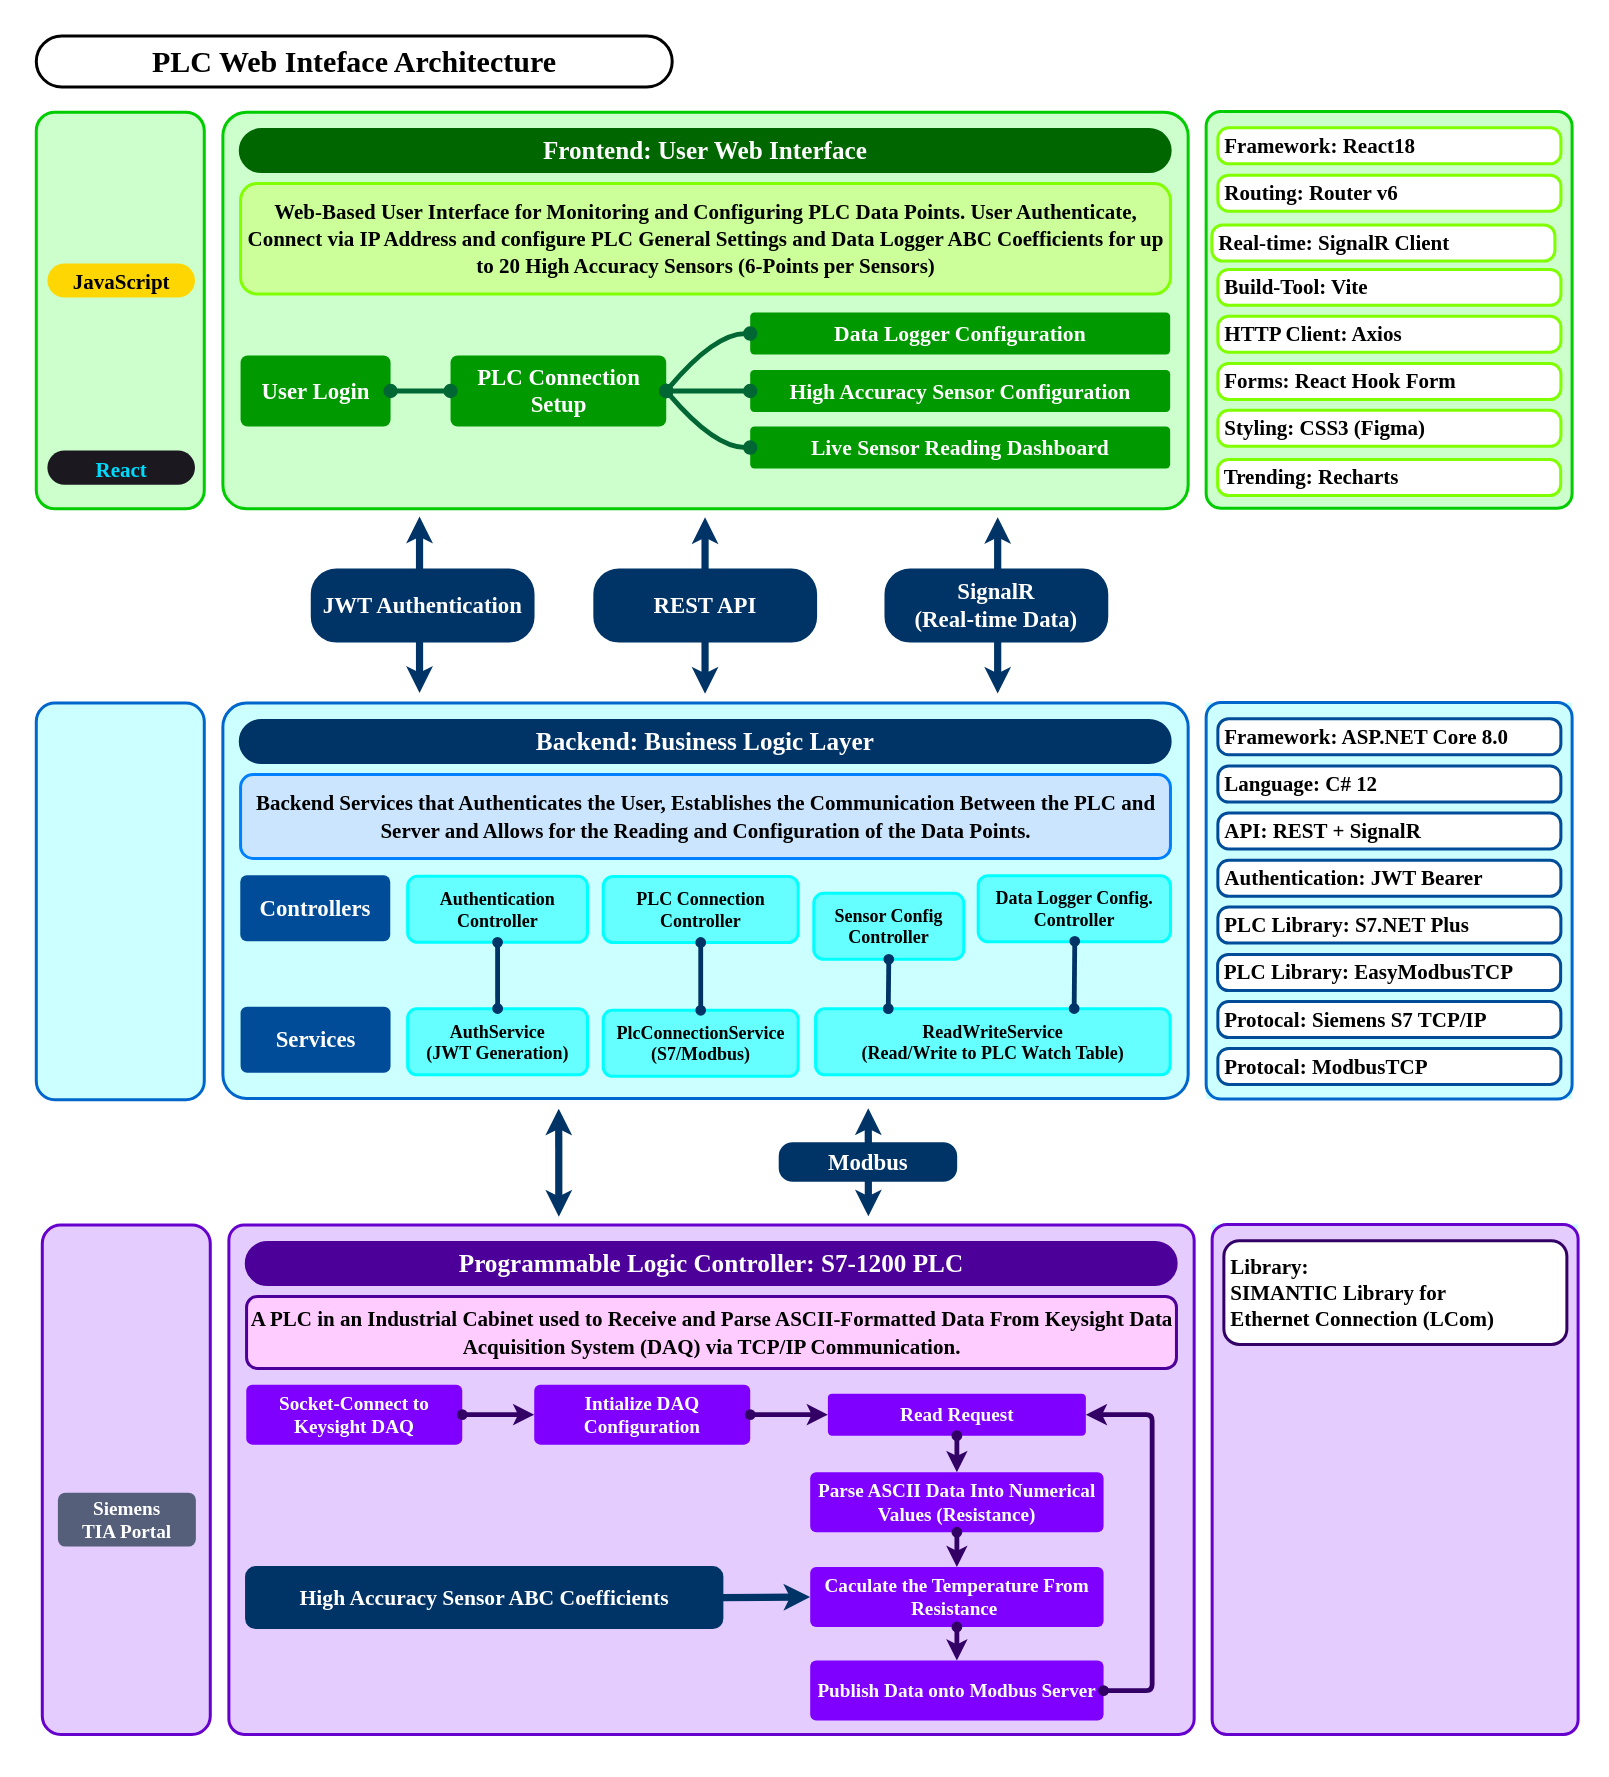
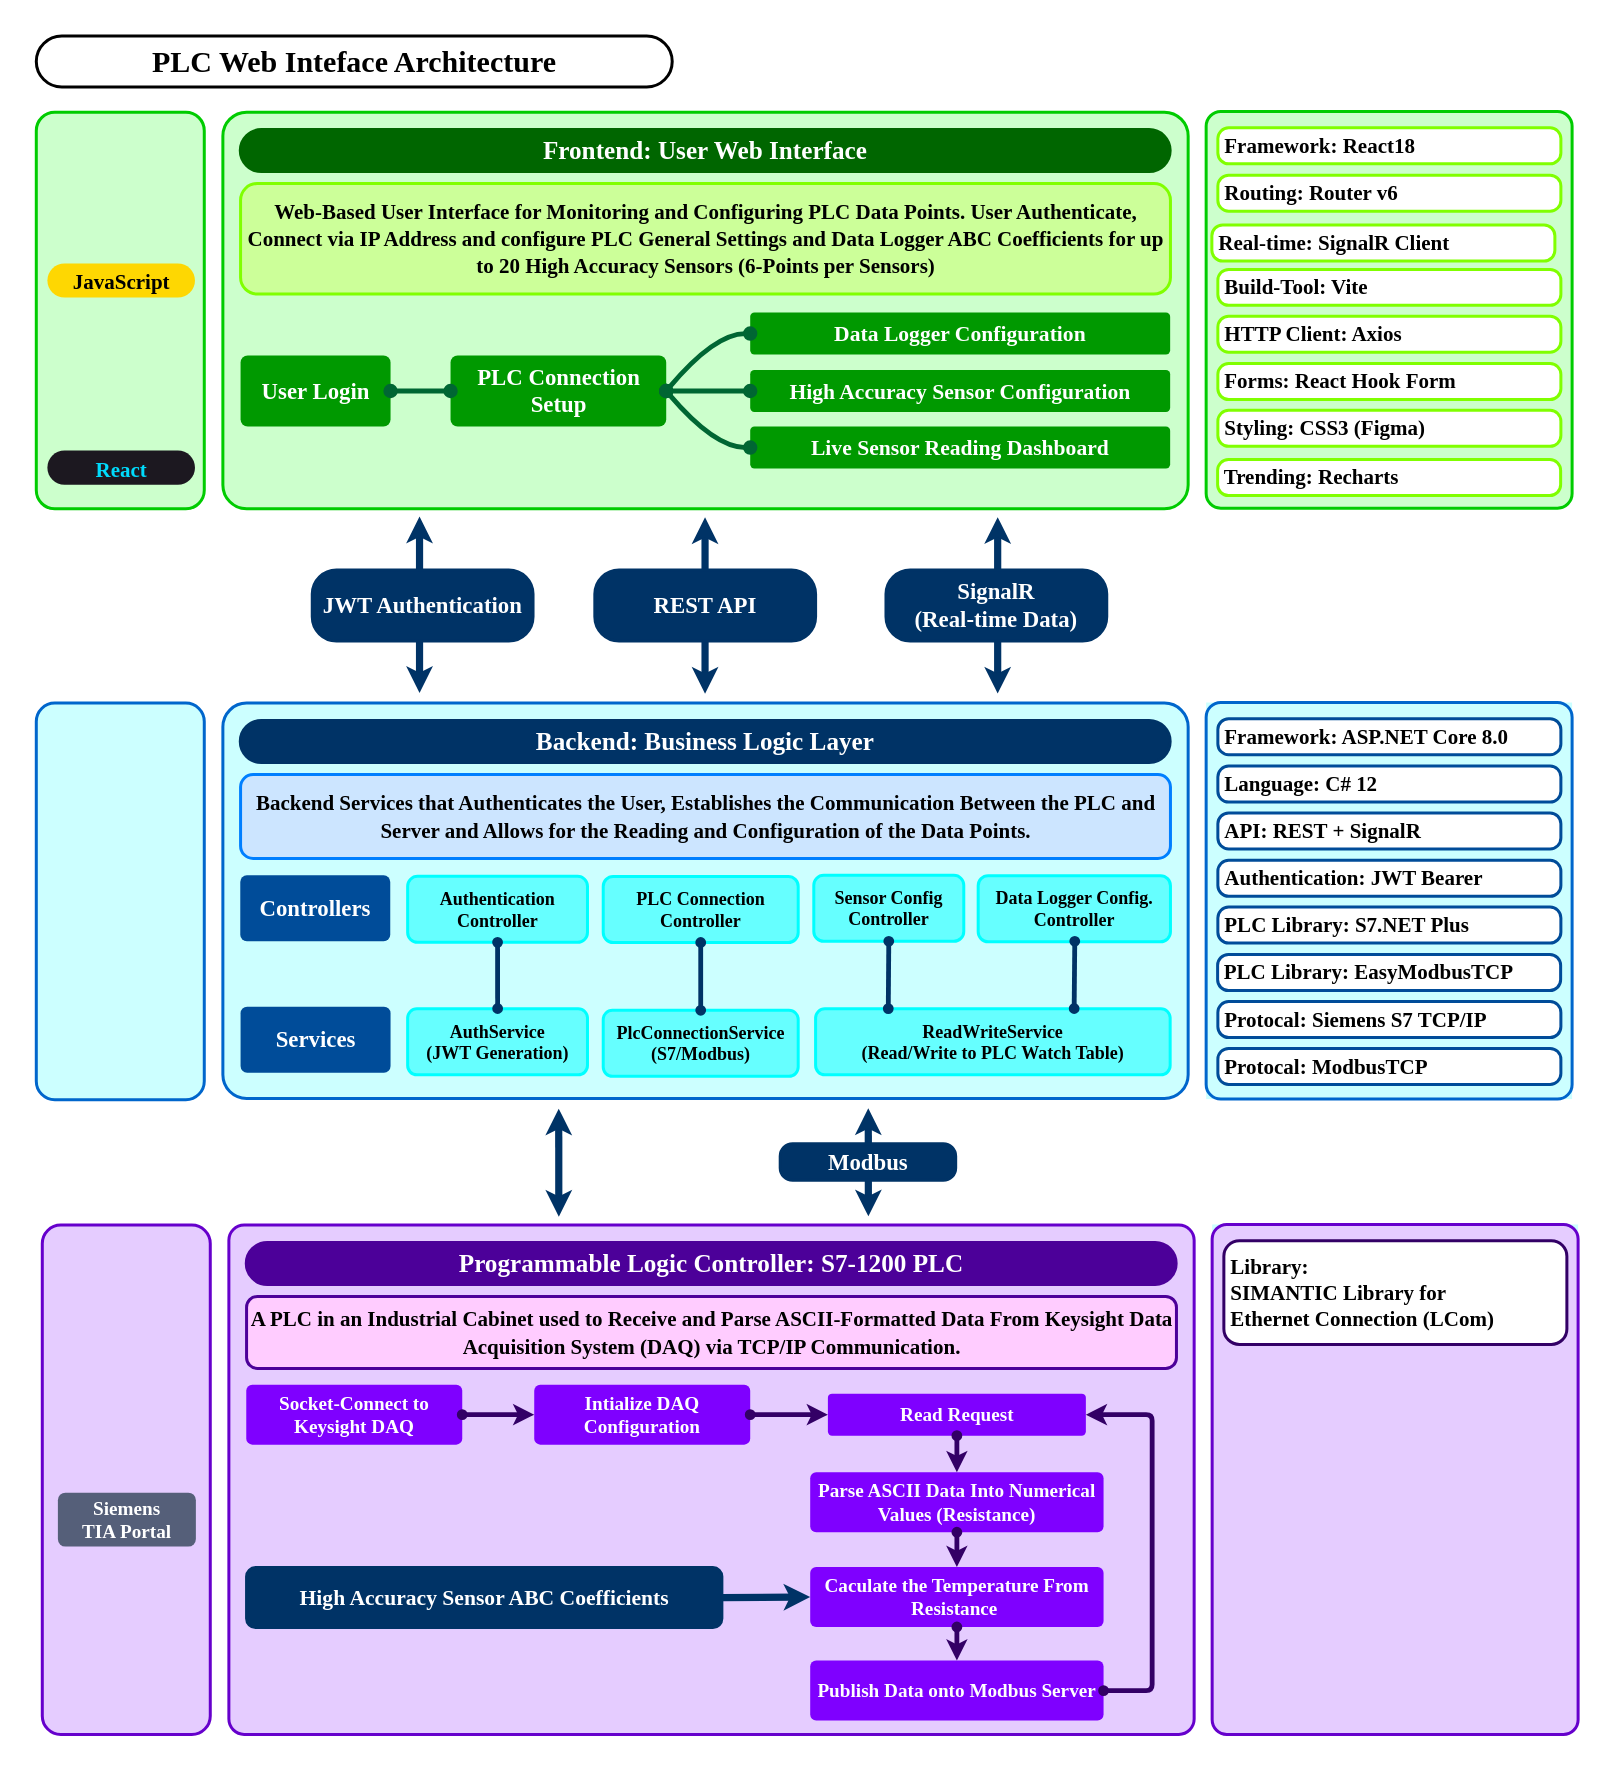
node "Sensor Config Controller": moved (889, 926) -> (889, 908)
